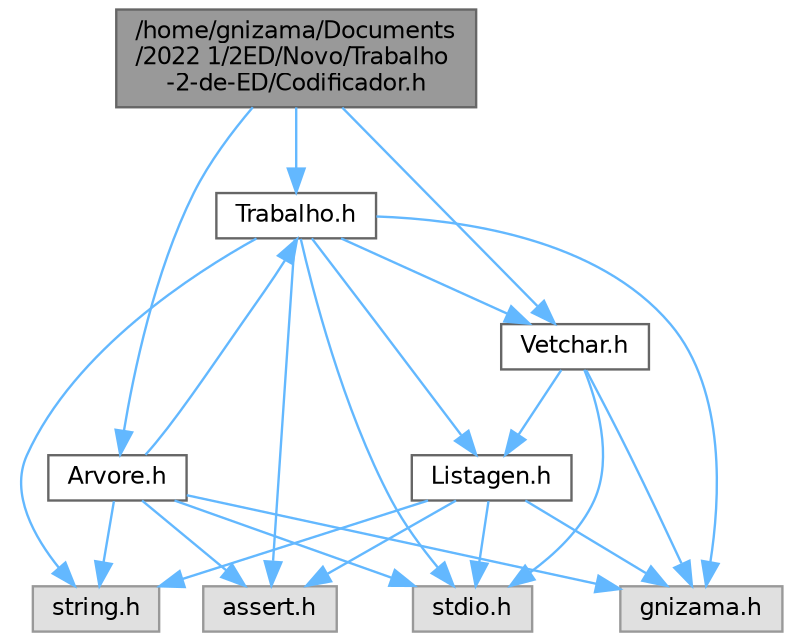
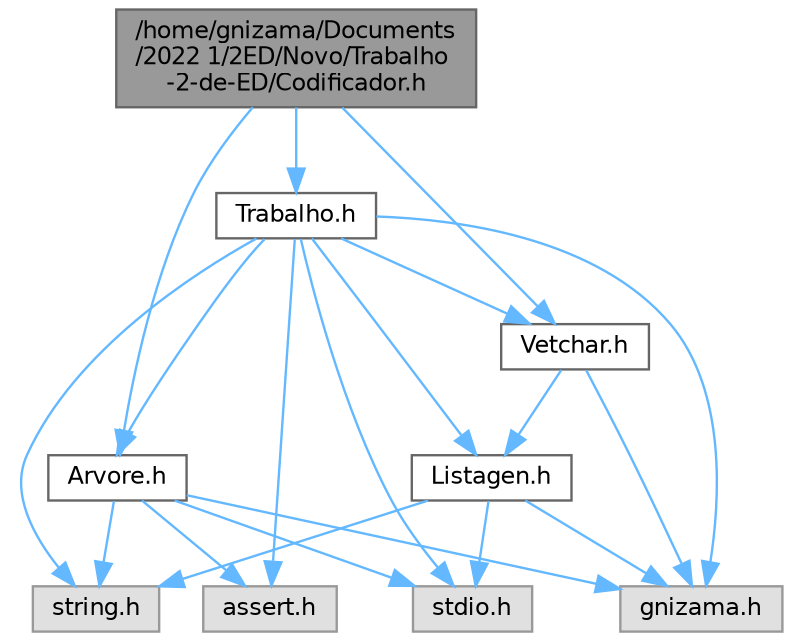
edge "Arvore.h" -> "Trabalho.h": reversed
edge "Vetchar.h" -> "stdio.h": removed
edge "Listagen.h" -> "assert.h": removed
